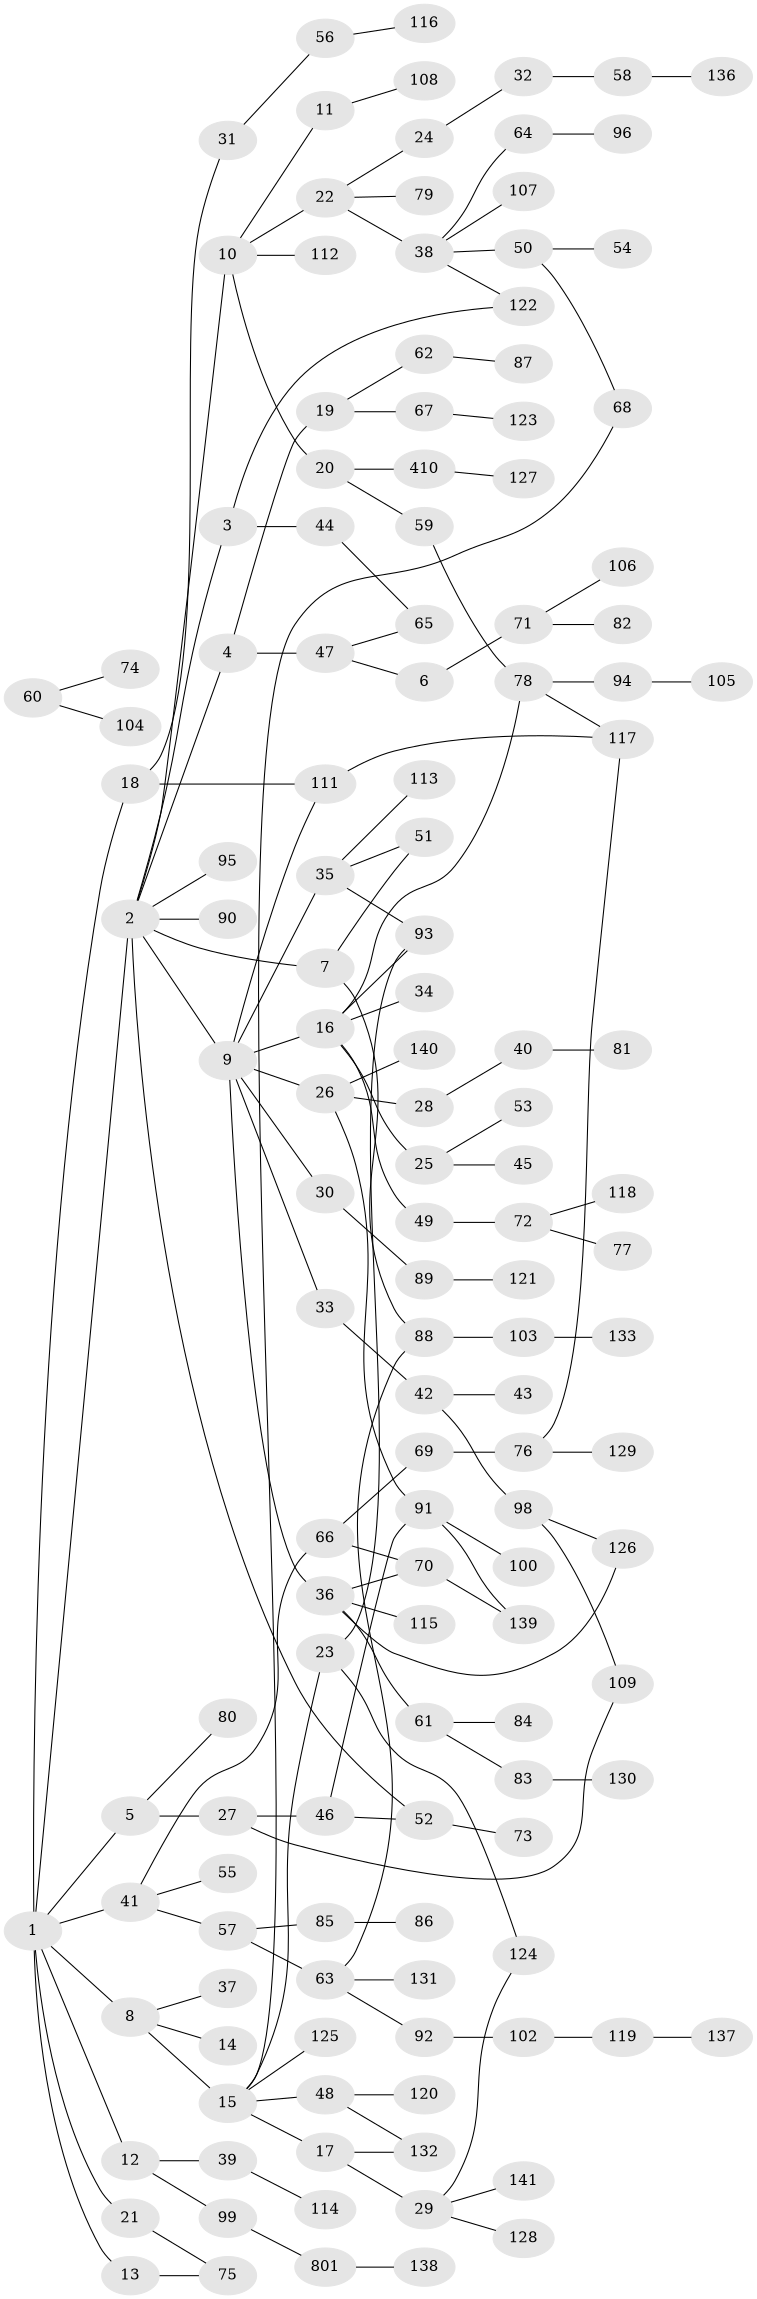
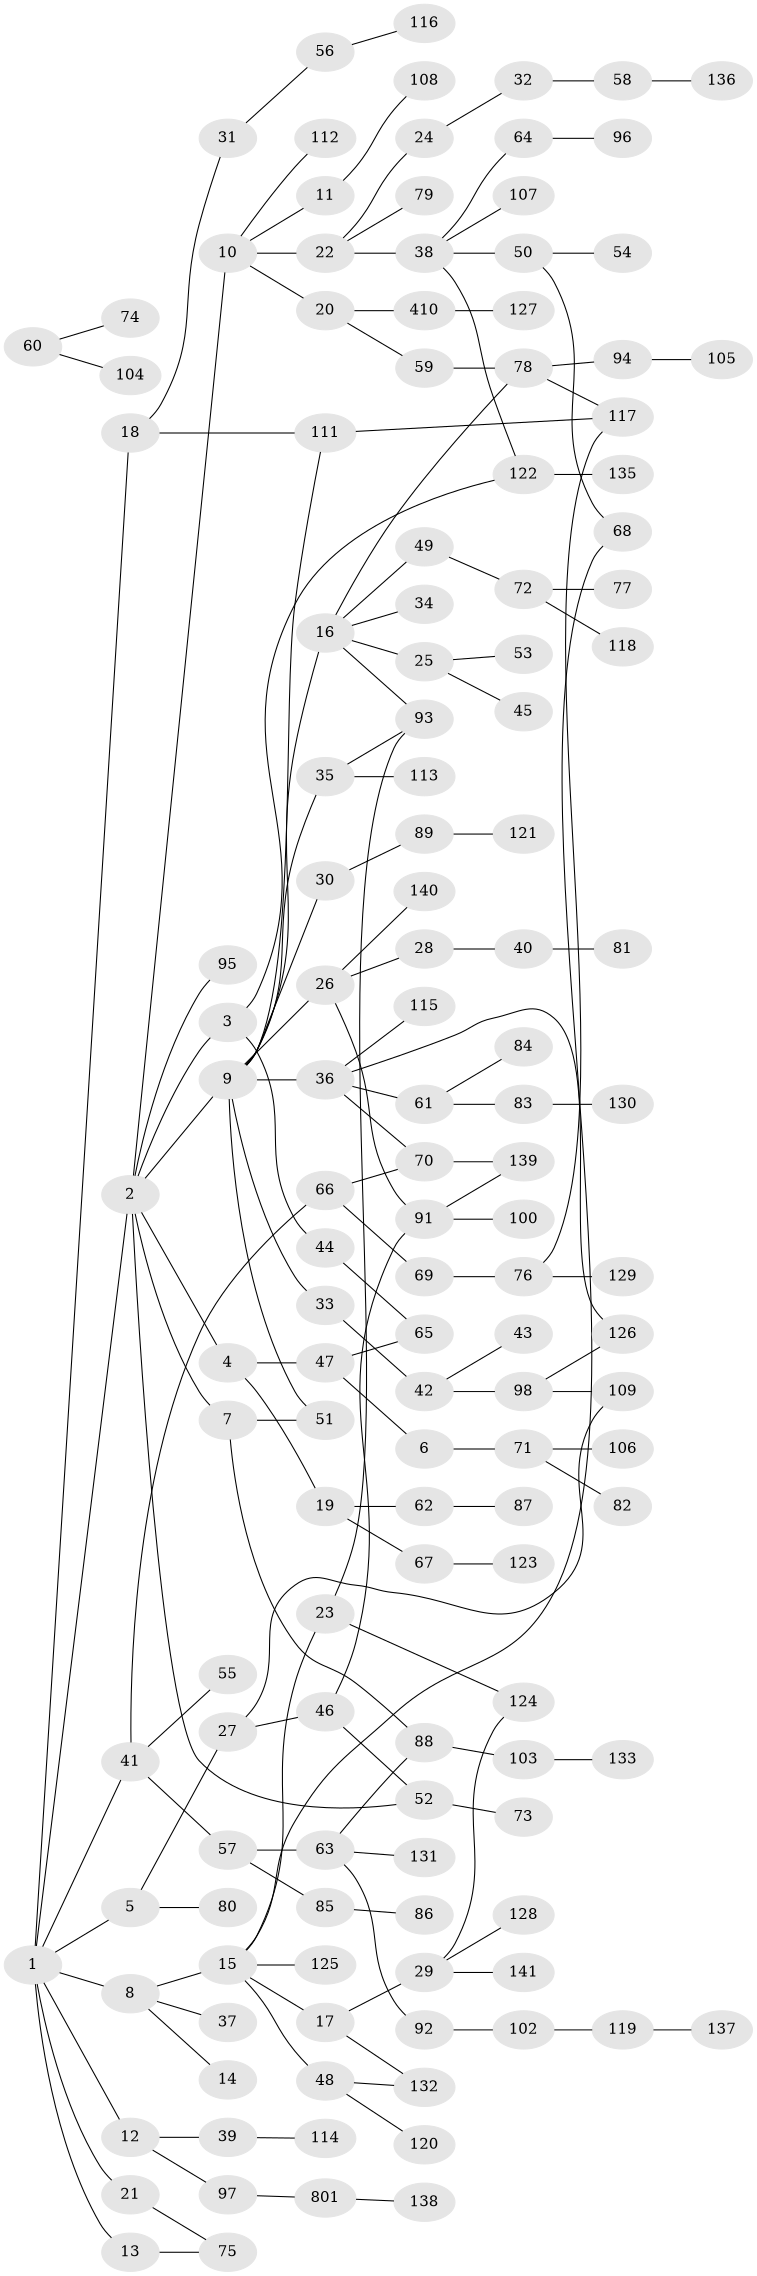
node "135": added
edge "51" -- "35": now "51" -- "9"
node "90": removed
node "99": label "99" -> "97"
